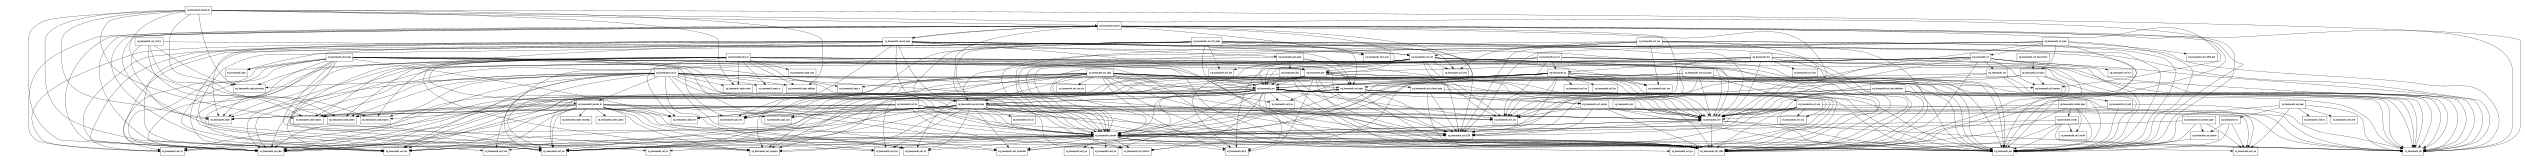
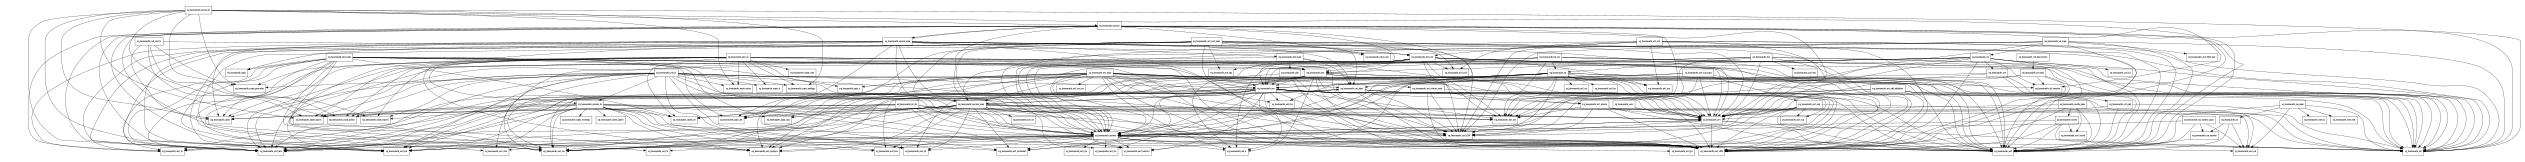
edge "org_bouncycastle_est_jcajce" -> "org_bouncycastle_cert_dane": now "org_bouncycastle_est_jcajce" -> "org_bouncycastle_util"
